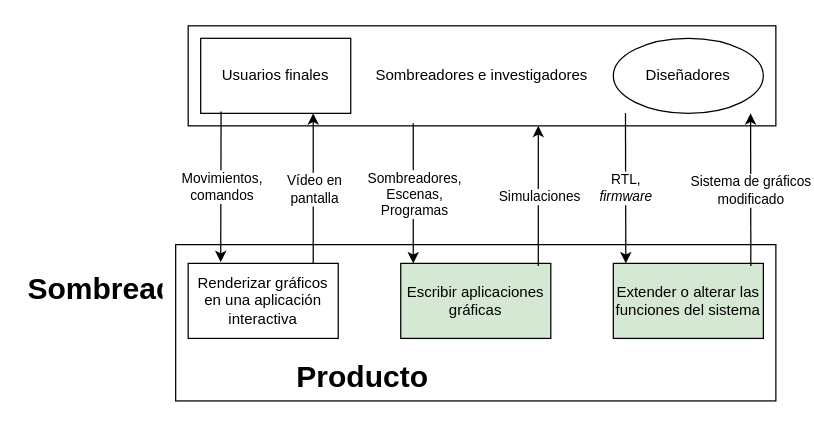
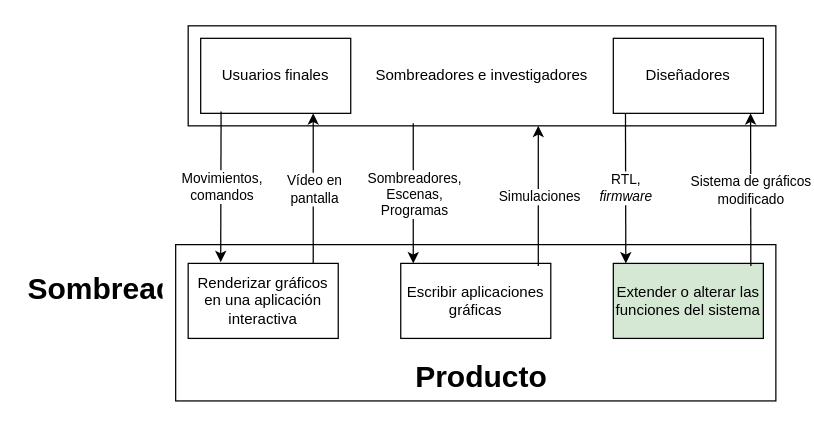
node "Diseñadores": shape ellipse -> rectangle
node "Escribir aplicaciones gráficas": fillcolor #d5e8d4 -> #ffffff
node "Producto": moved (363, 369) -> (482, 369)
